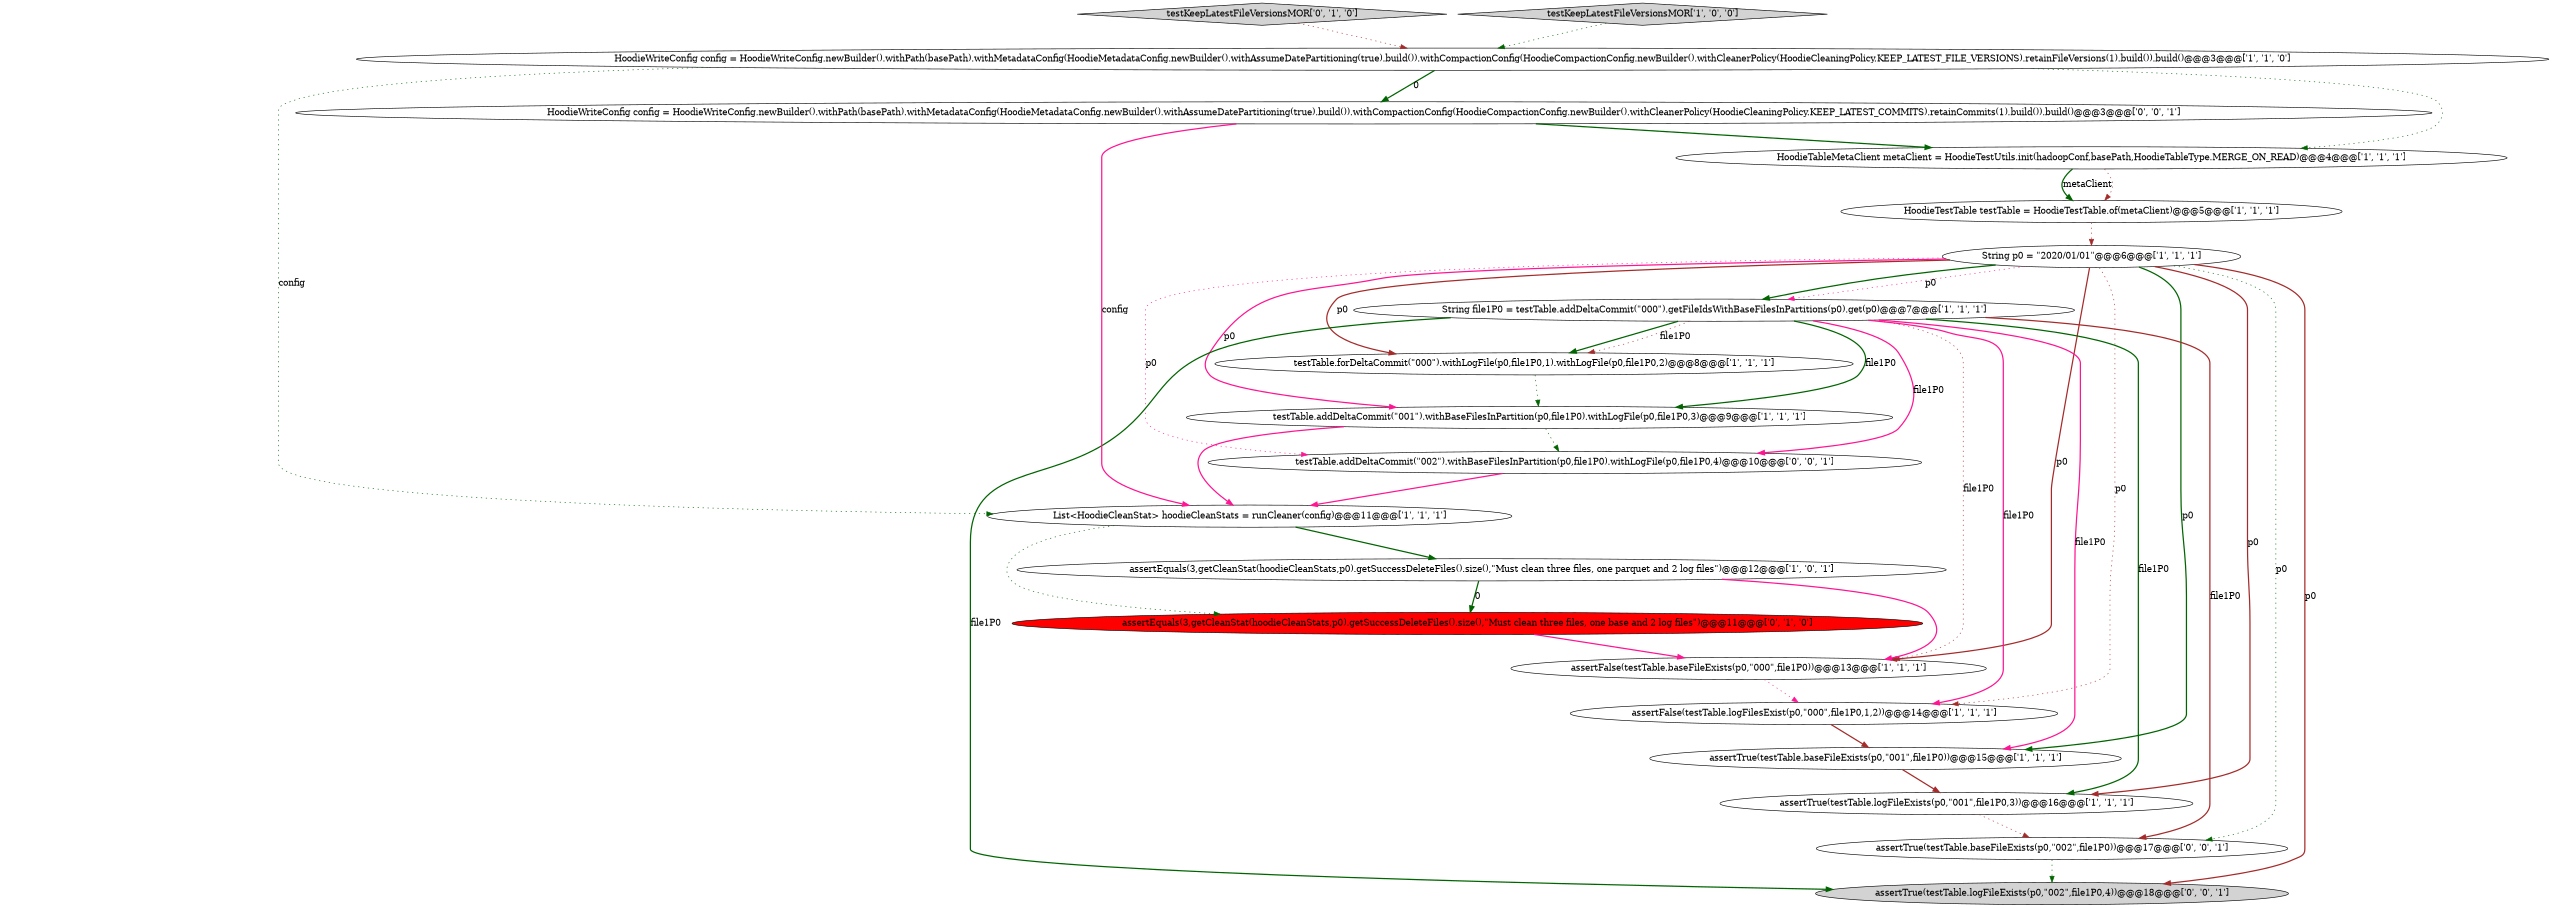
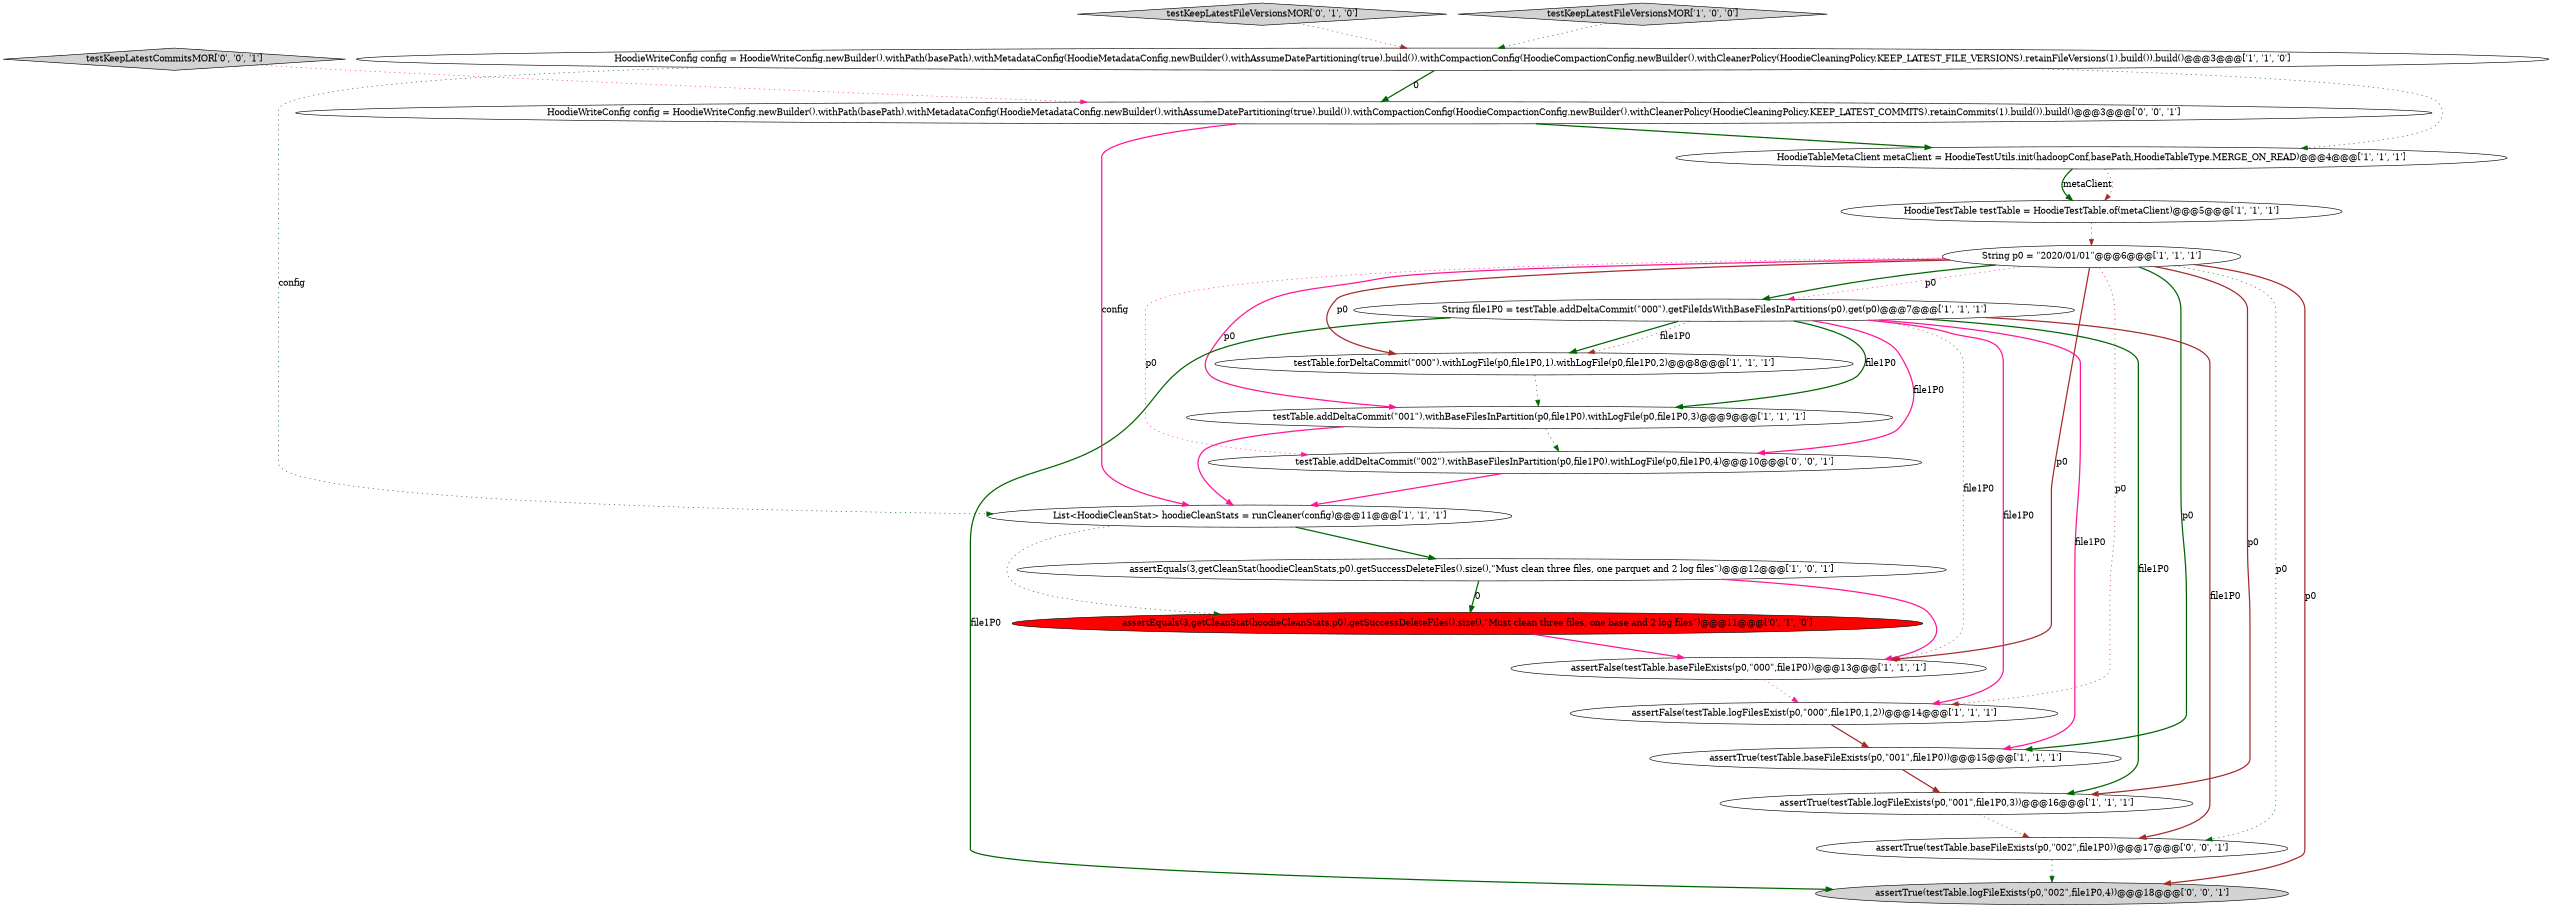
node "testKeepLatestCommitsMOR['0', '0', '1']": added
